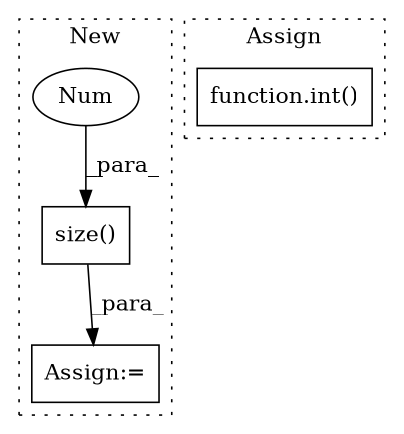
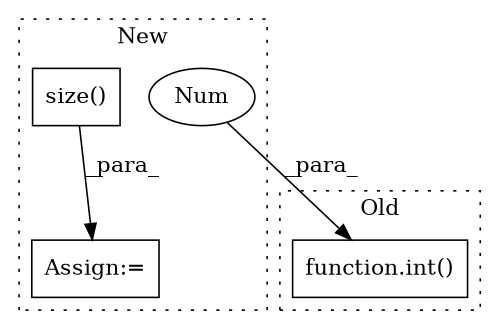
cluster "Assign": label "Assign" -> "Old"
edge "Num" -> "size()": now "Num" -> "function.int()"
